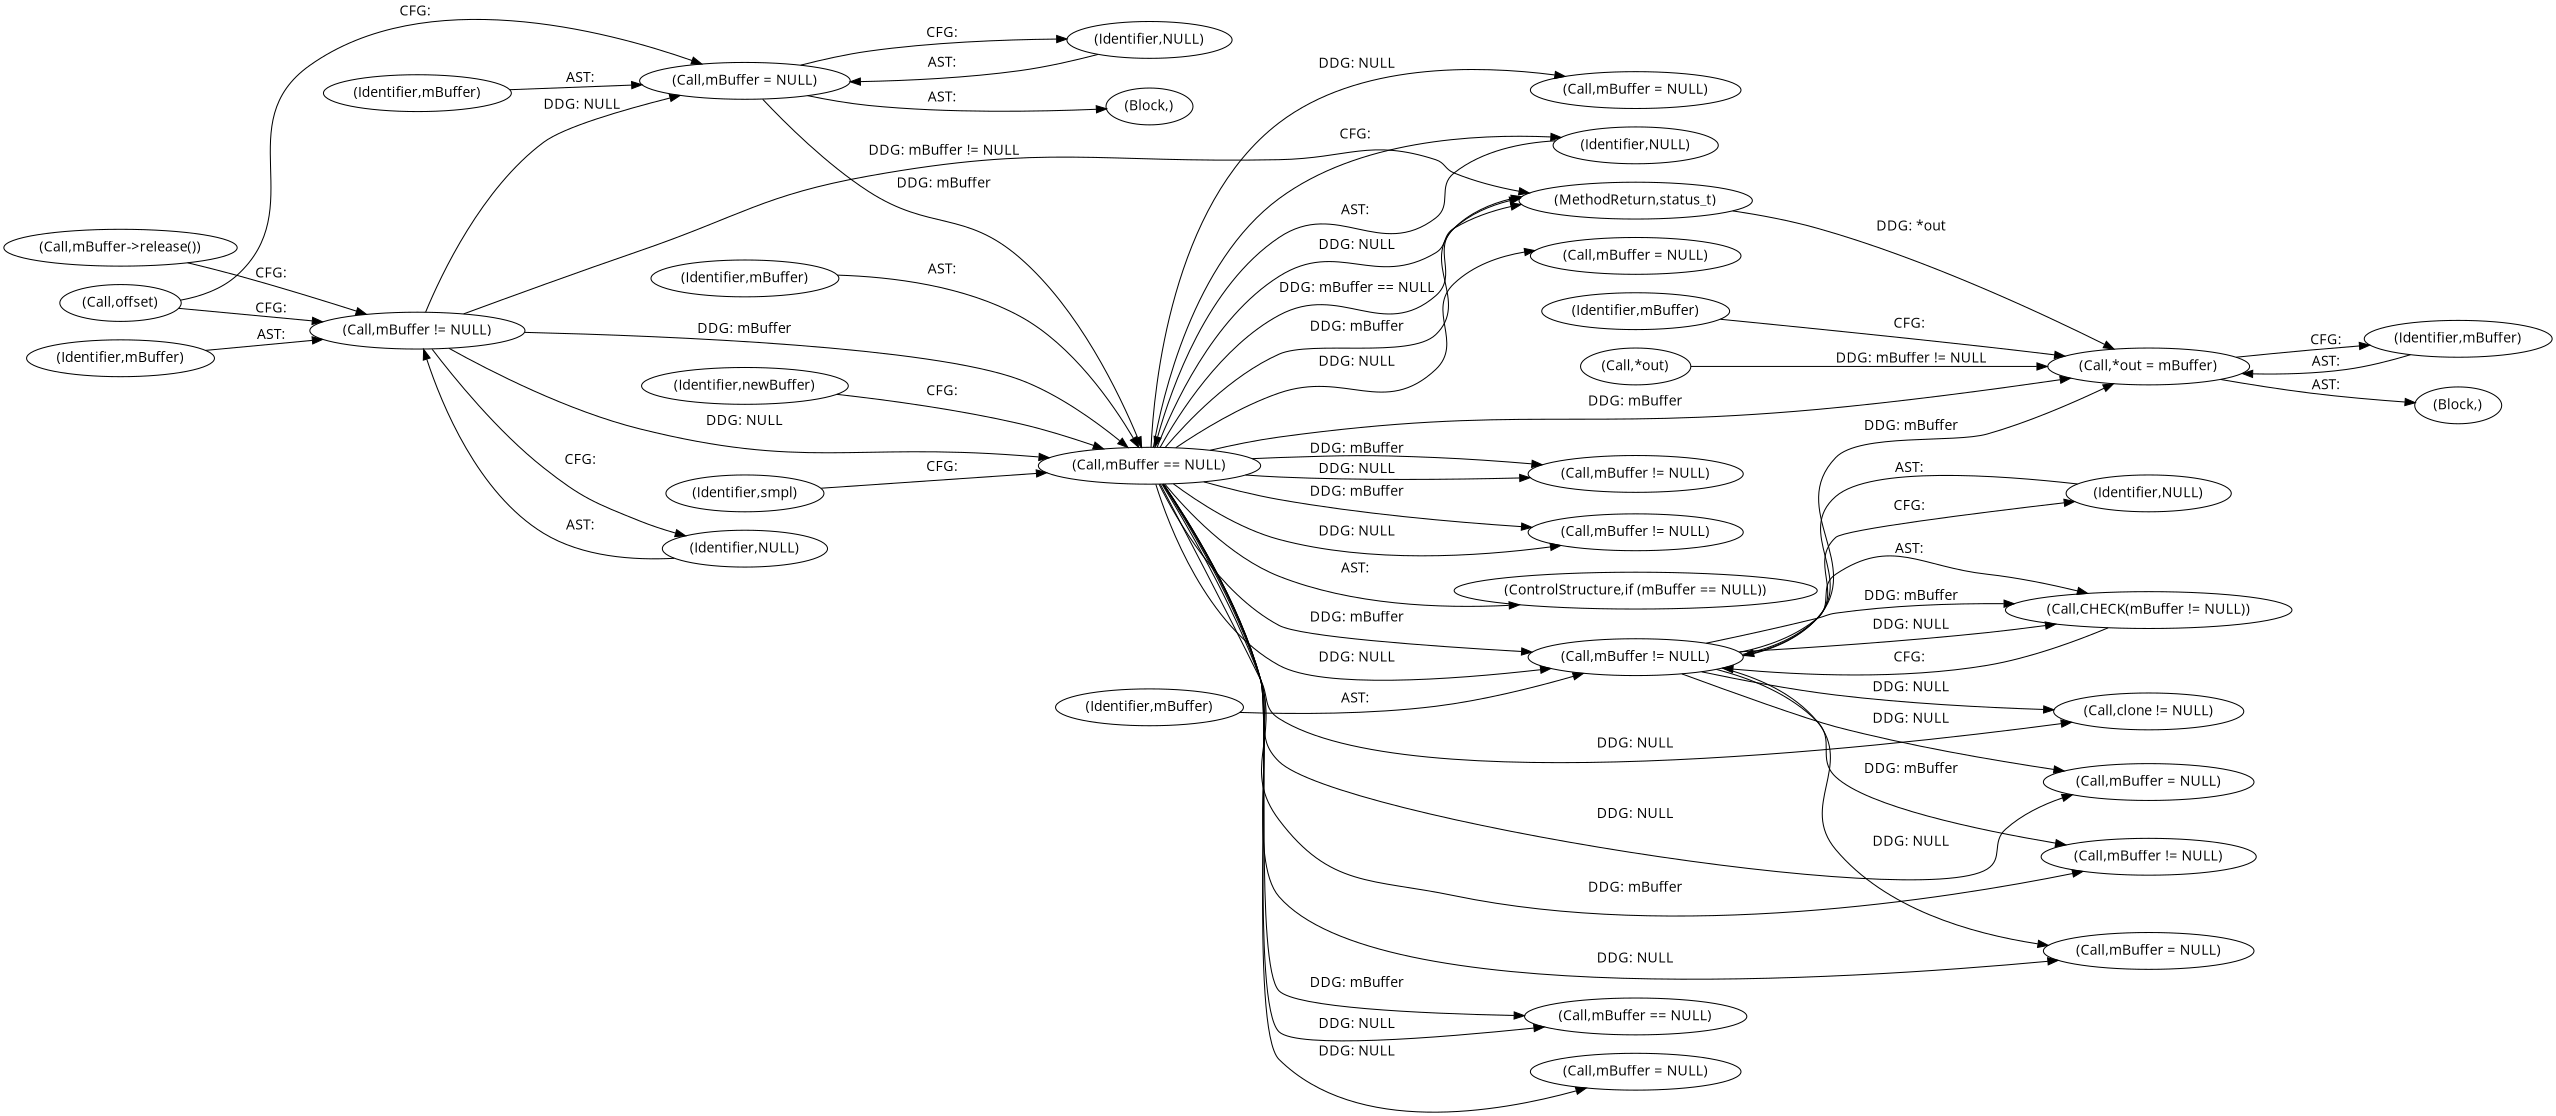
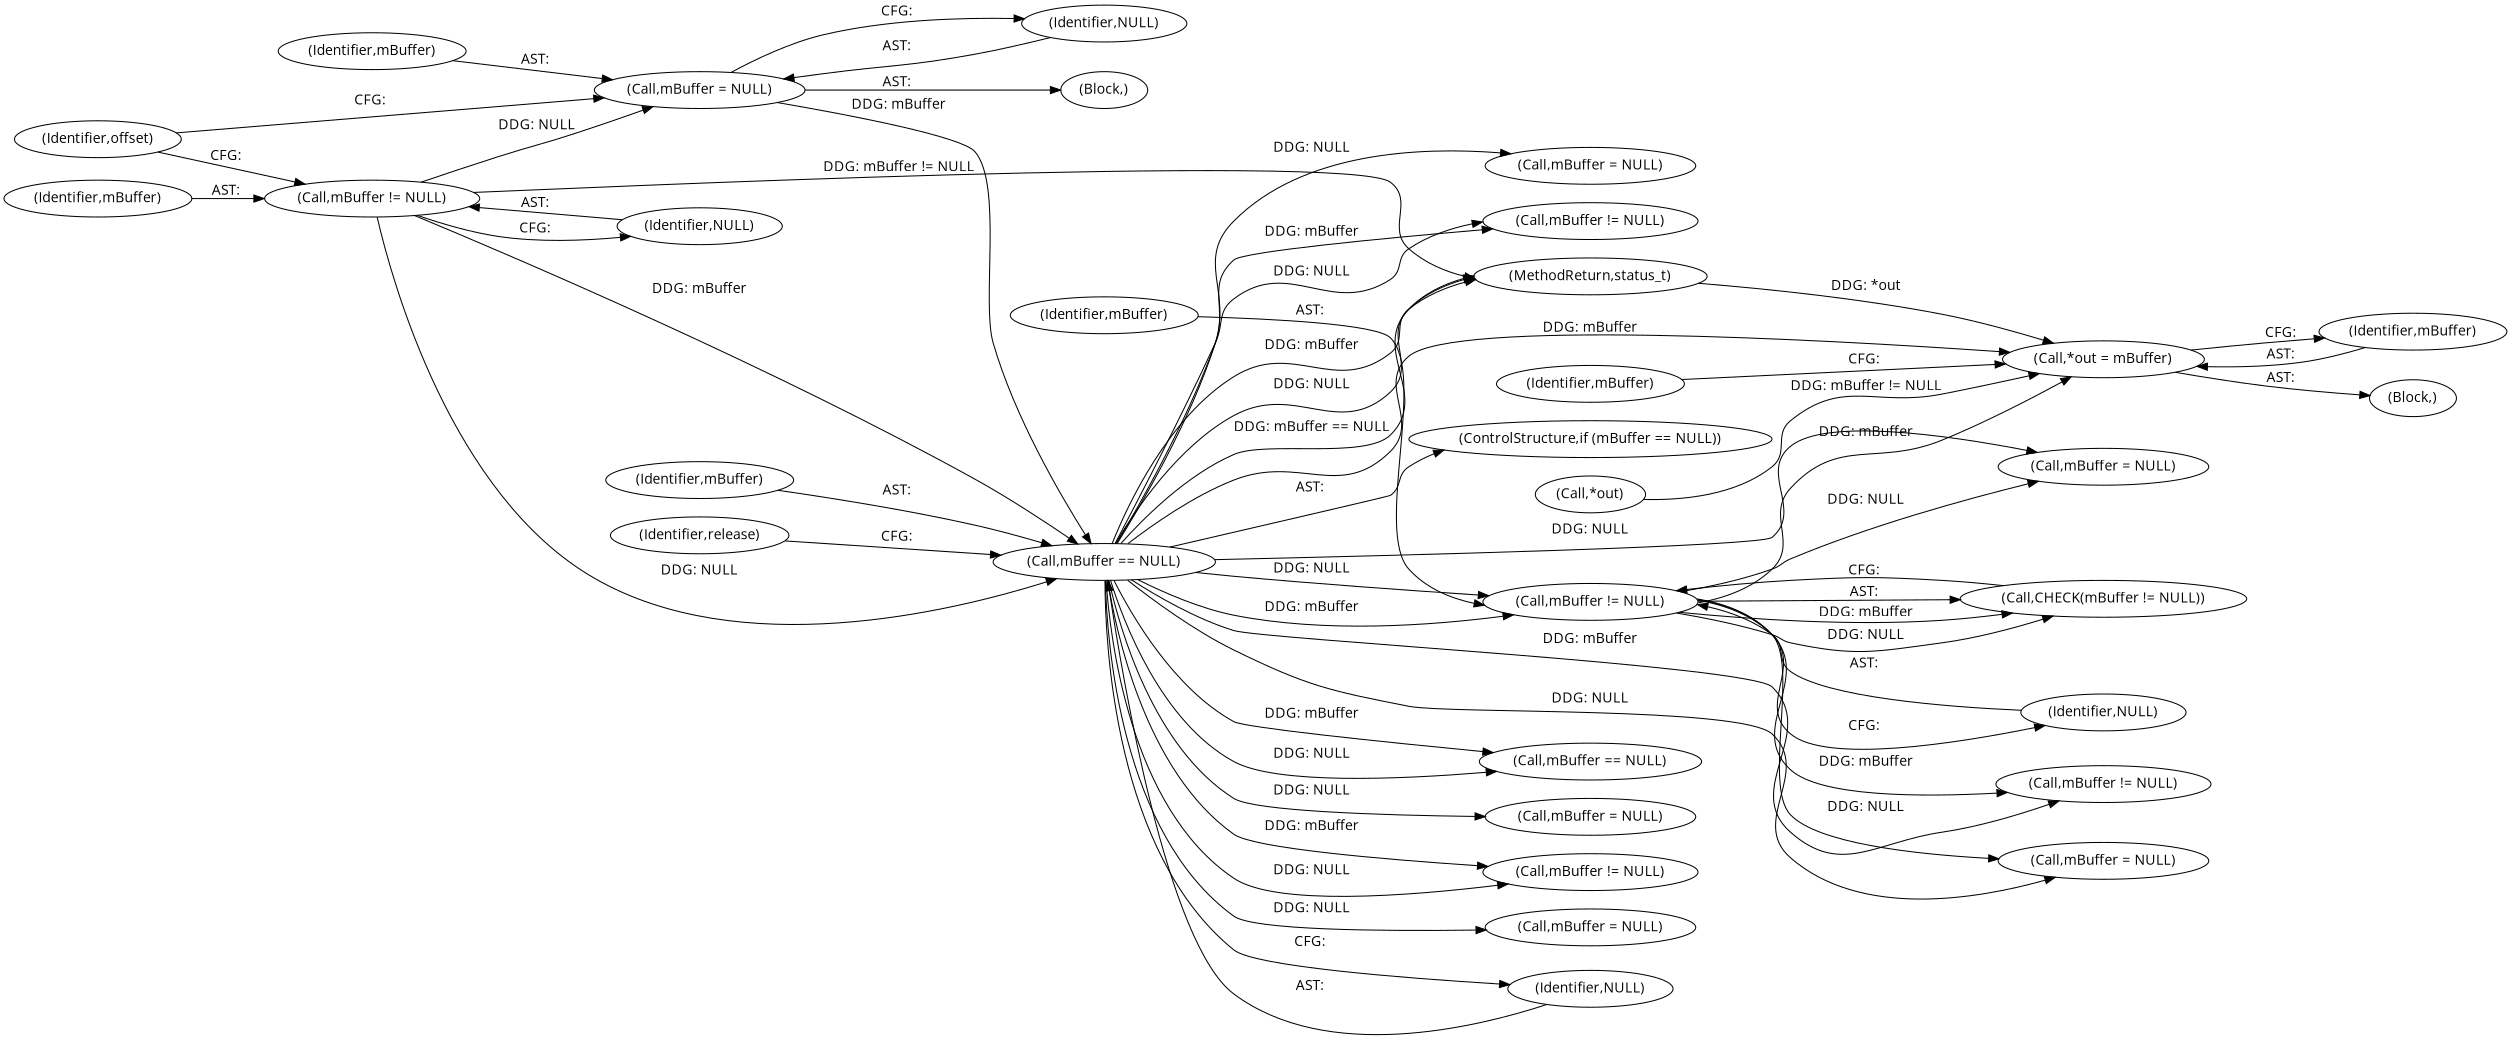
node "(Call,mBuffer->release())": removed
node "(Call,offset)": label "(Call,offset)" -> "(Identifier,offset)"
node "(Identifier,newBuffer)": label "(Identifier,newBuffer)" -> "(Identifier,release)"
node "(Identifier,smpl)": removed
node "(Call,clone != NULL)": removed
